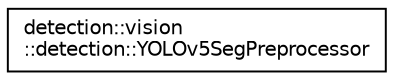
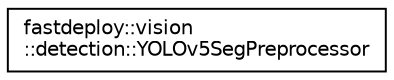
node "detection::vision ::detection::YOLOv5SegPreprocessor": label "detection::vision ::detection::YOLOv5SegPreprocessor" -> "fastdeploy::vision ::detection::YOLOv5SegPreprocessor"
